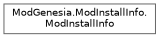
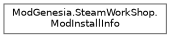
node "ModGenesia.ModInstallInfo. ModInstallInfo": label "ModGenesia.ModInstallInfo. ModInstallInfo" -> "ModGenesia.SteamWorkShop. ModInstallInfo"
